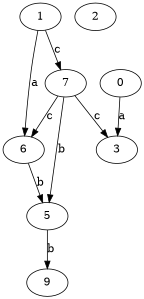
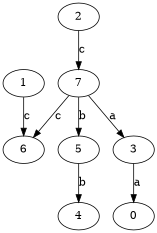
edge "1" -> "7": now "2" -> "7"
edge "1" -> "6": label "a" -> "c"
edge "0" -> "3": reversed
edge "7" -> "3": label "c" -> "a"
edge "6" -> "5": removed, label "b"
node "9": label "9" -> "4"
